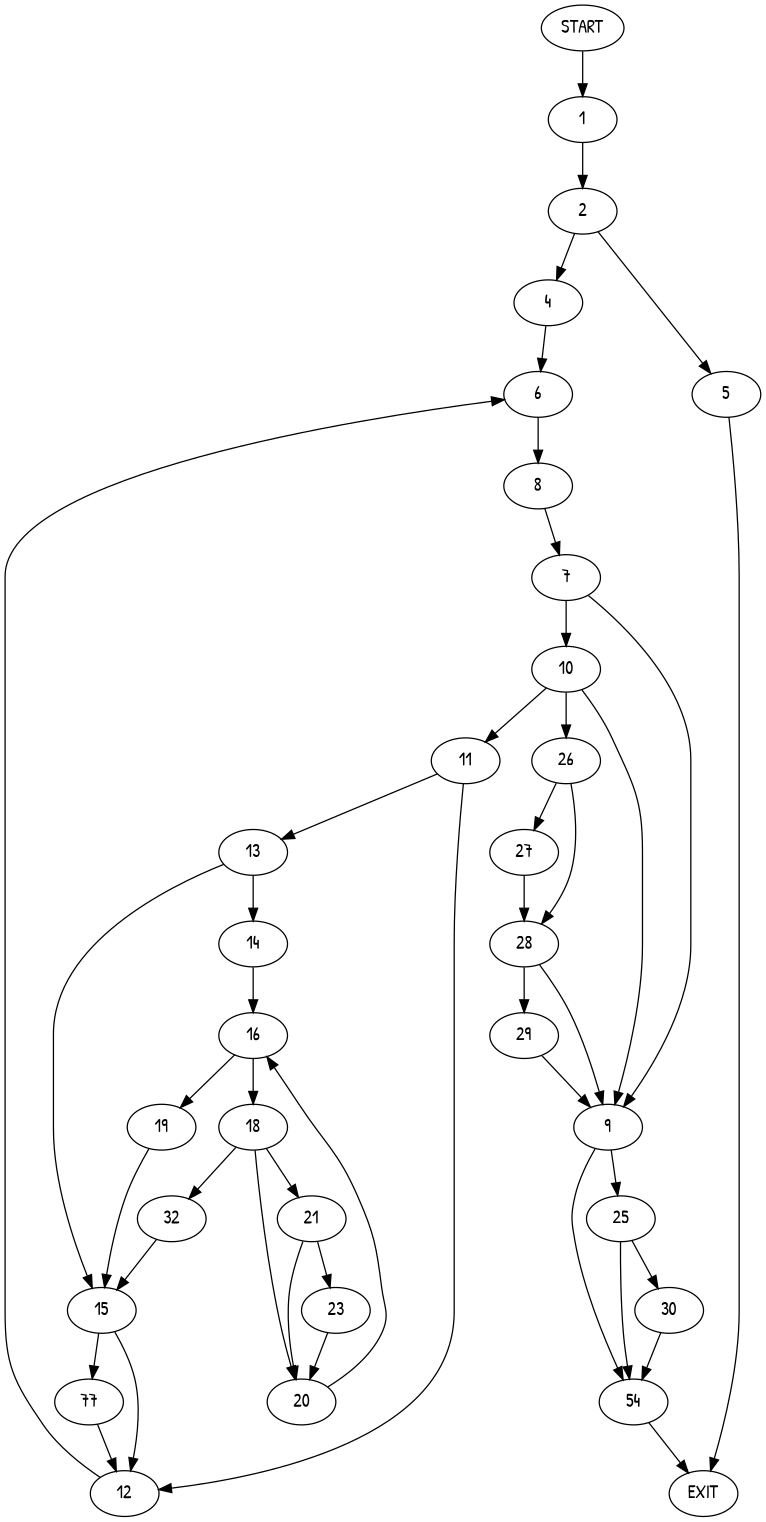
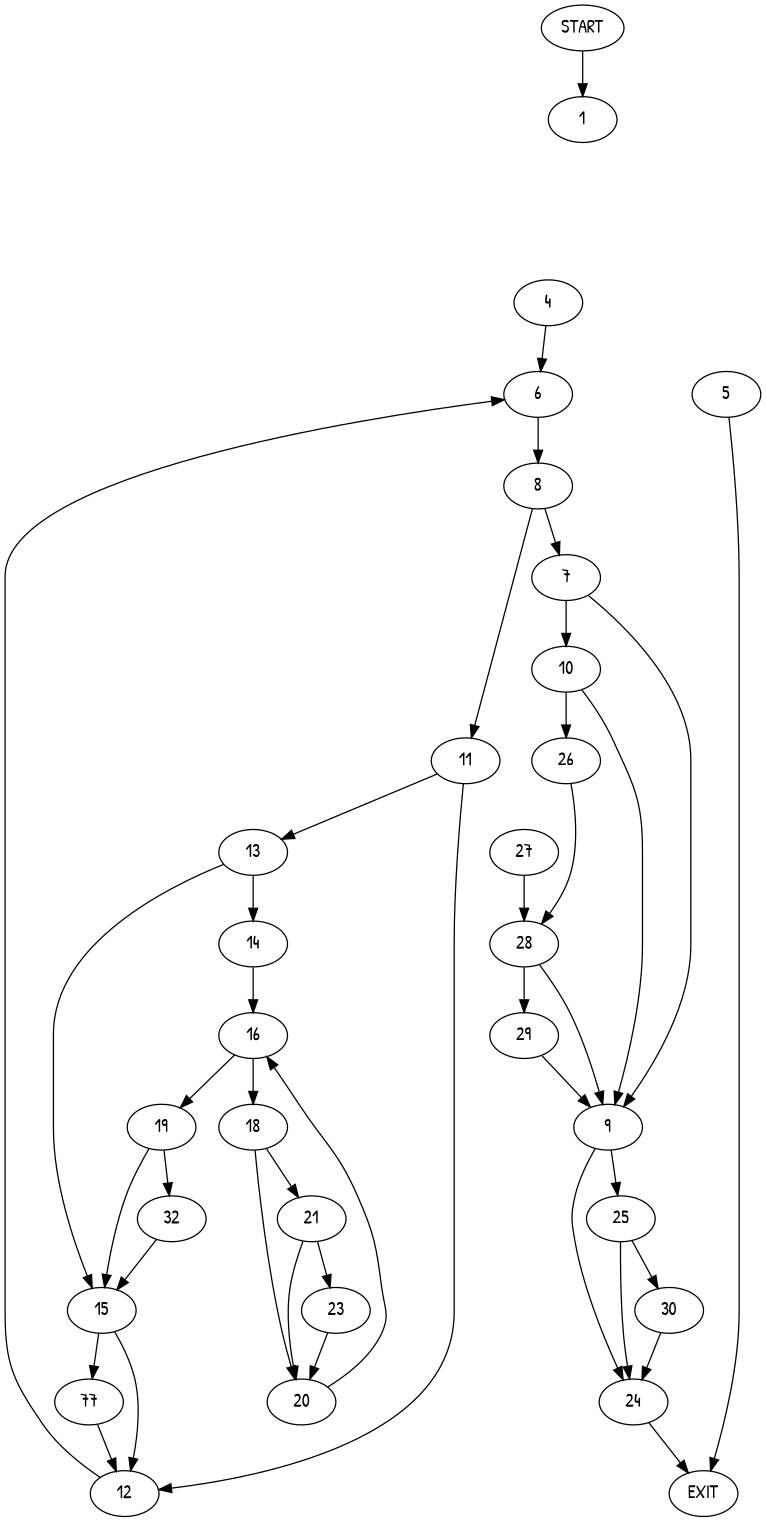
node "2": removed
edge "10" -> "11": now "8" -> "11"
edge "26" -> "27": removed
edge "18" -> "32": now "19" -> "32"
node "54": label "54" -> "24"
